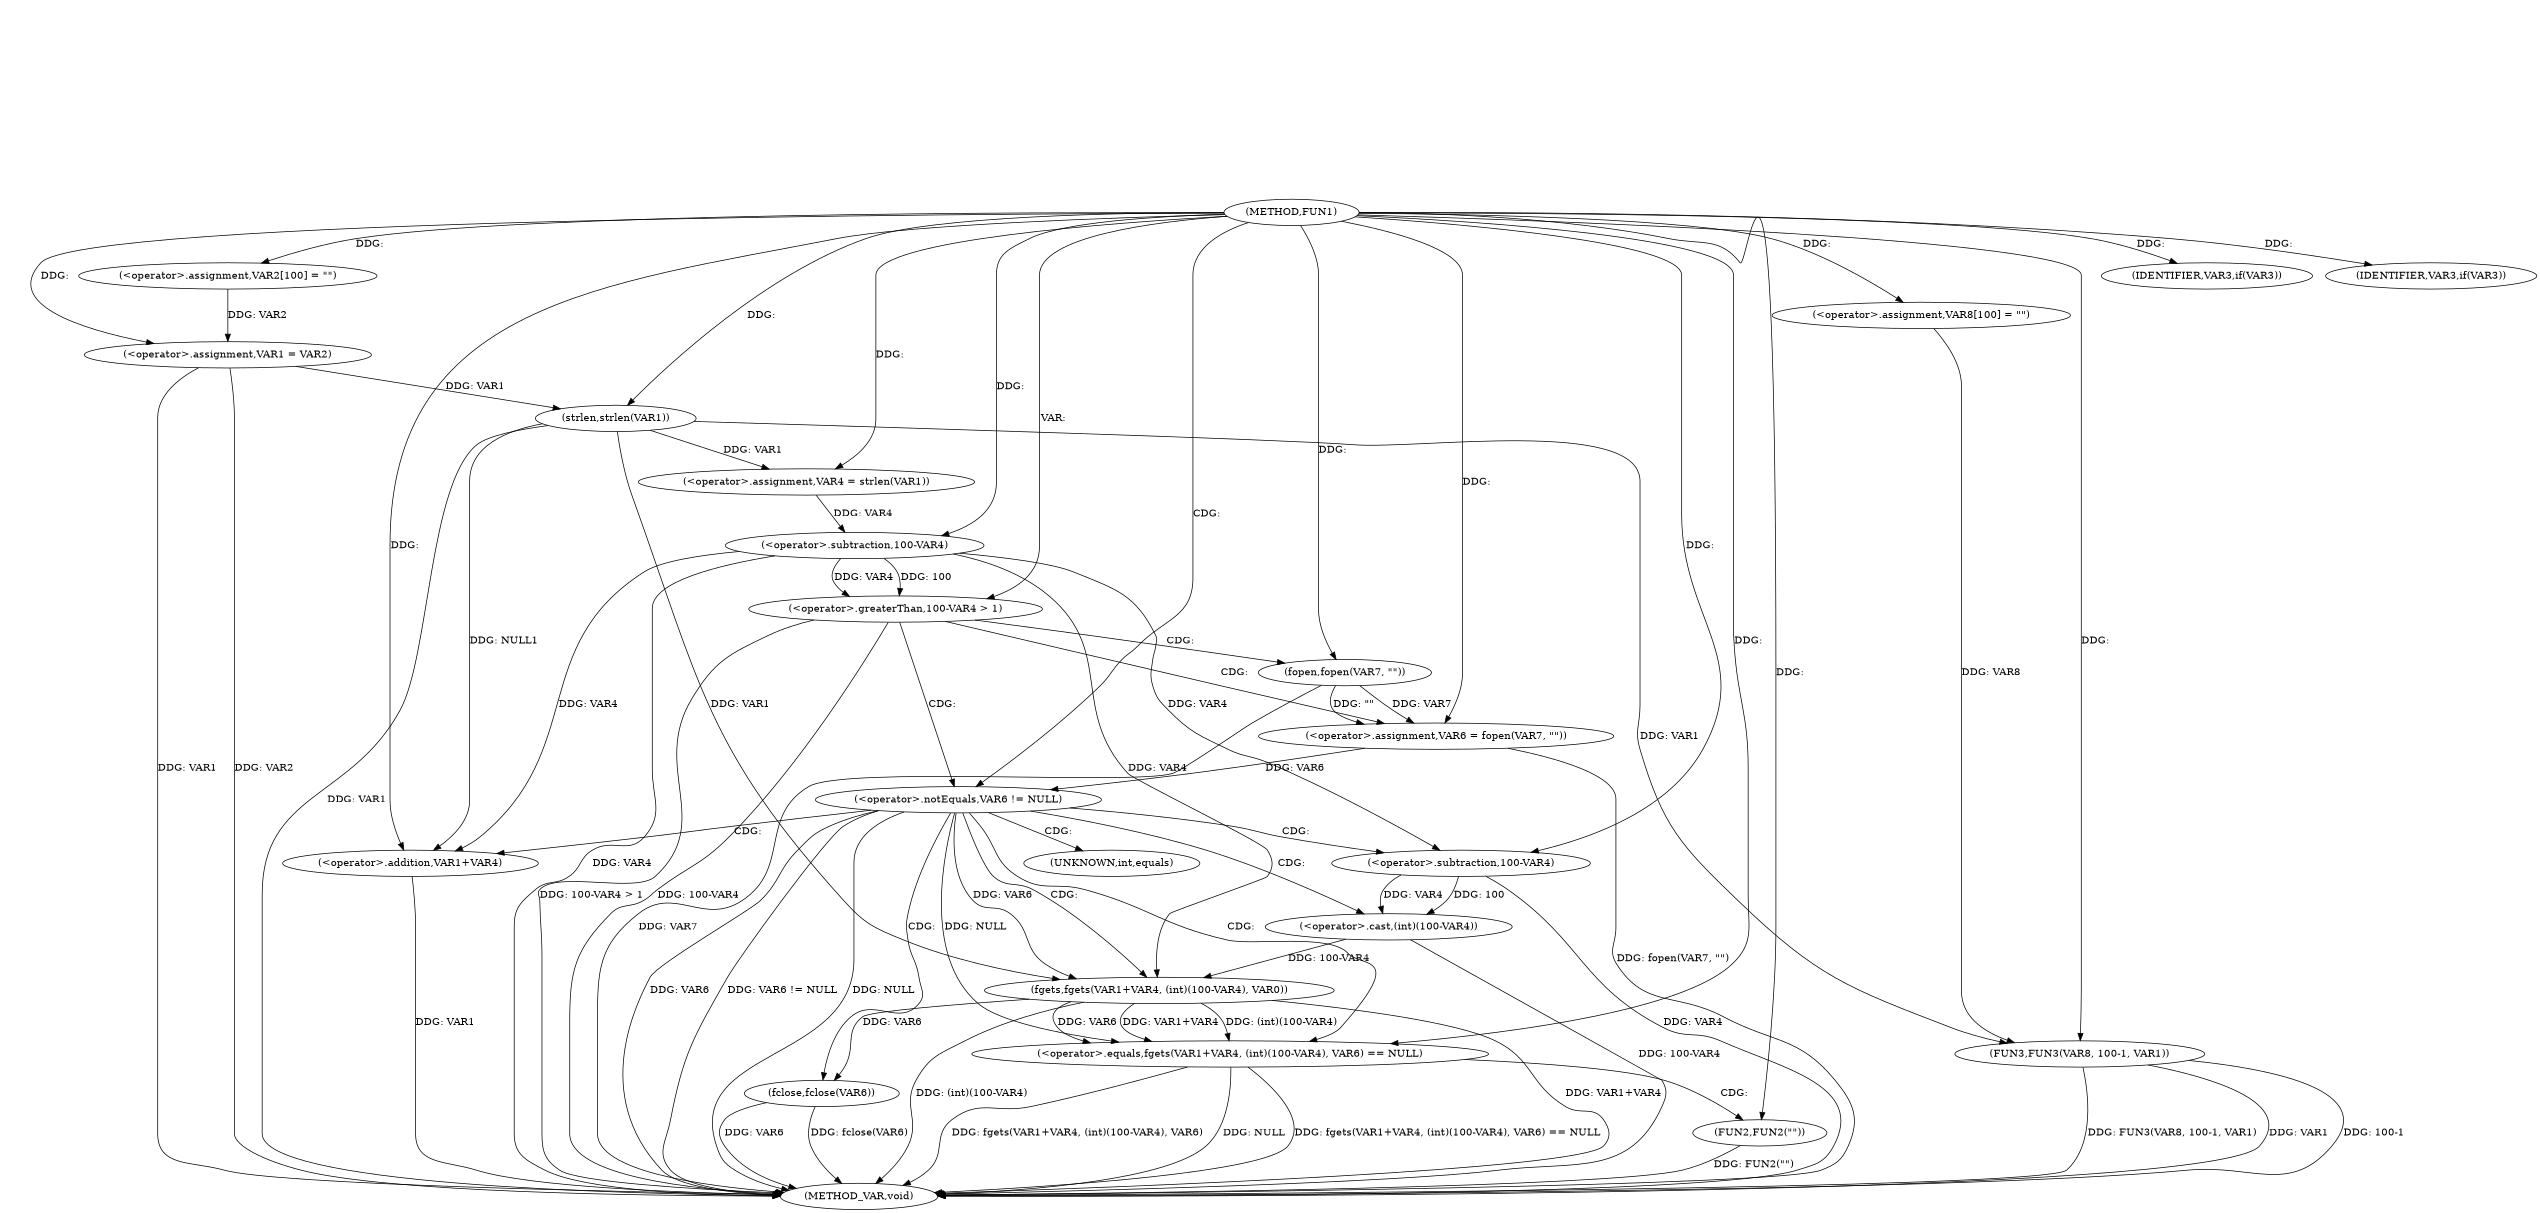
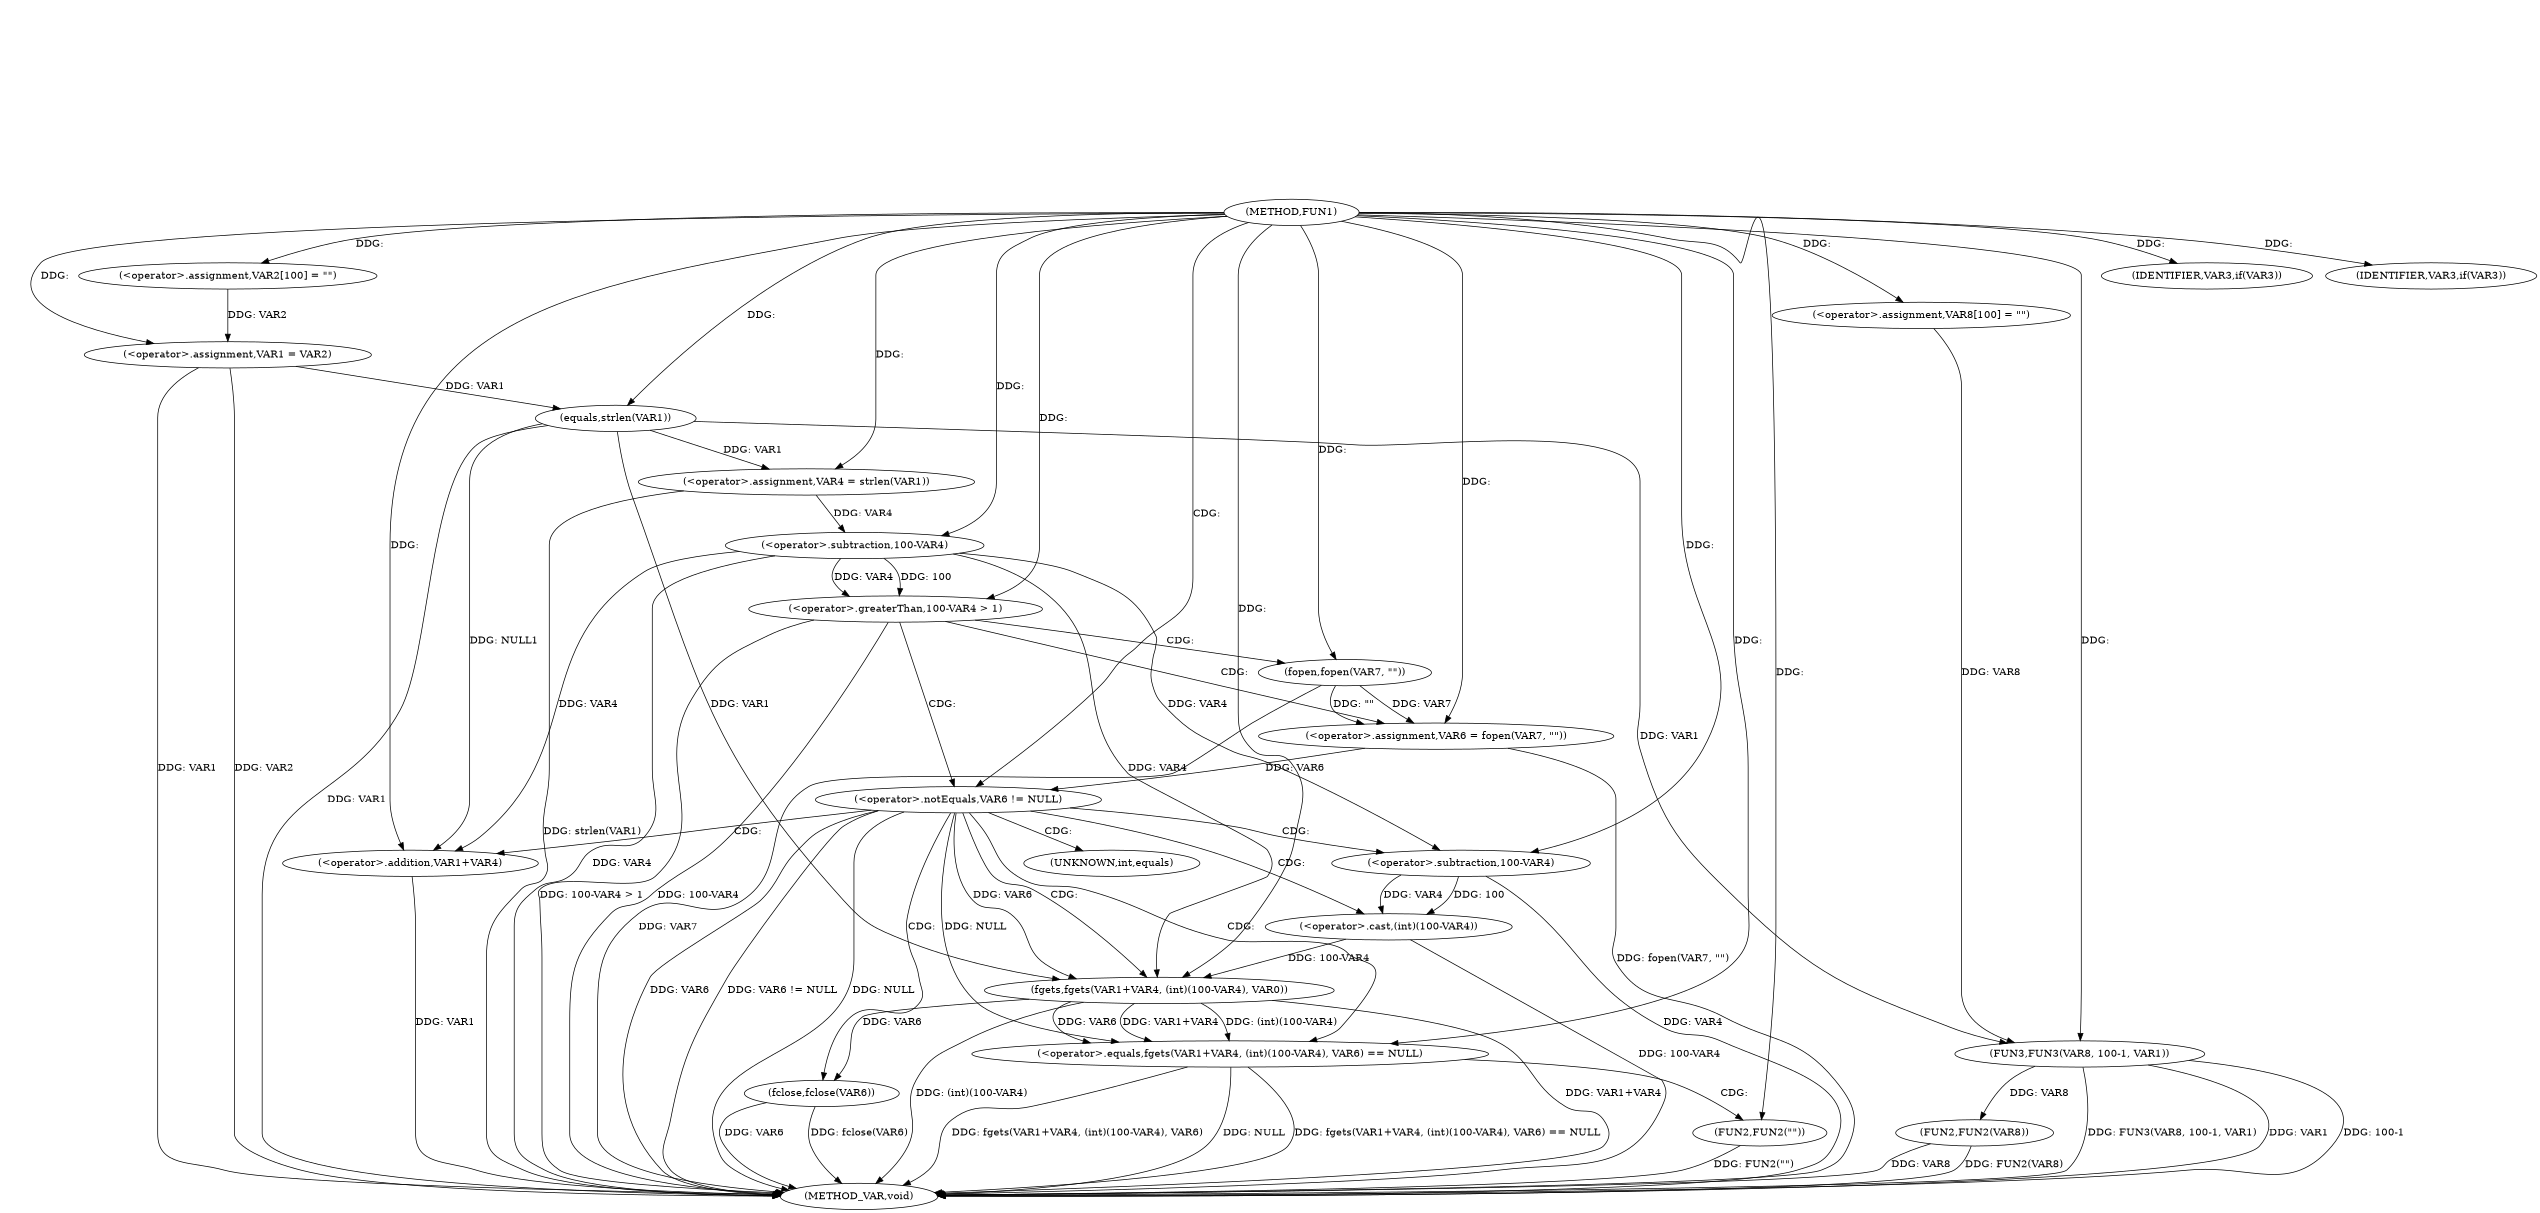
node "(strlen,strlen(VAR1))": label "(strlen,strlen(VAR1))" -> "(equals,strlen(VAR1))"
edge "(METHOD,FUN1)" -> "(<operator>.greaterThan,100-VAR4 > 1)": label "VAR: " -> "DDG: "
edge "(METHOD,FUN1)" -> "(fgets,fgets(VAR1+VAR4, (int)(100-VAR4), VAR0))": added, label "DDG:"
edge "(<operator>.assignment,VAR4 = strlen(VAR1))" -> "(METHOD_VAR,void)": added, label "DDG: strlen(VAR1)"
node "(FUN2,FUN2(VAR8))": added
